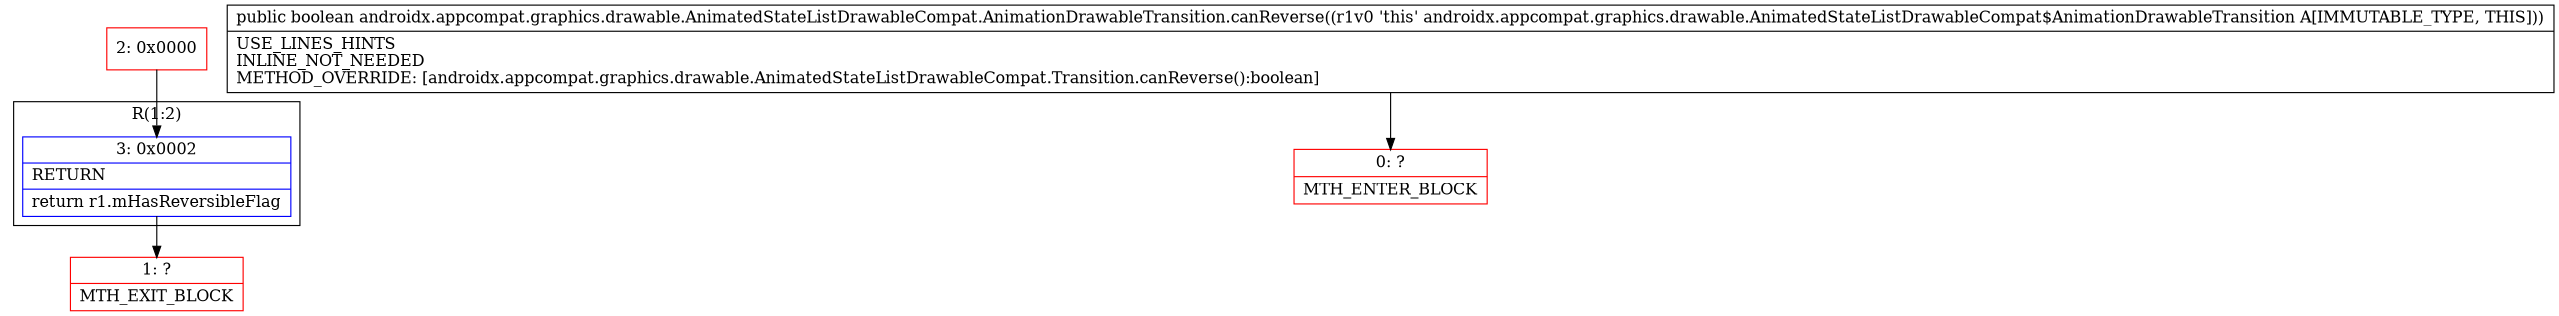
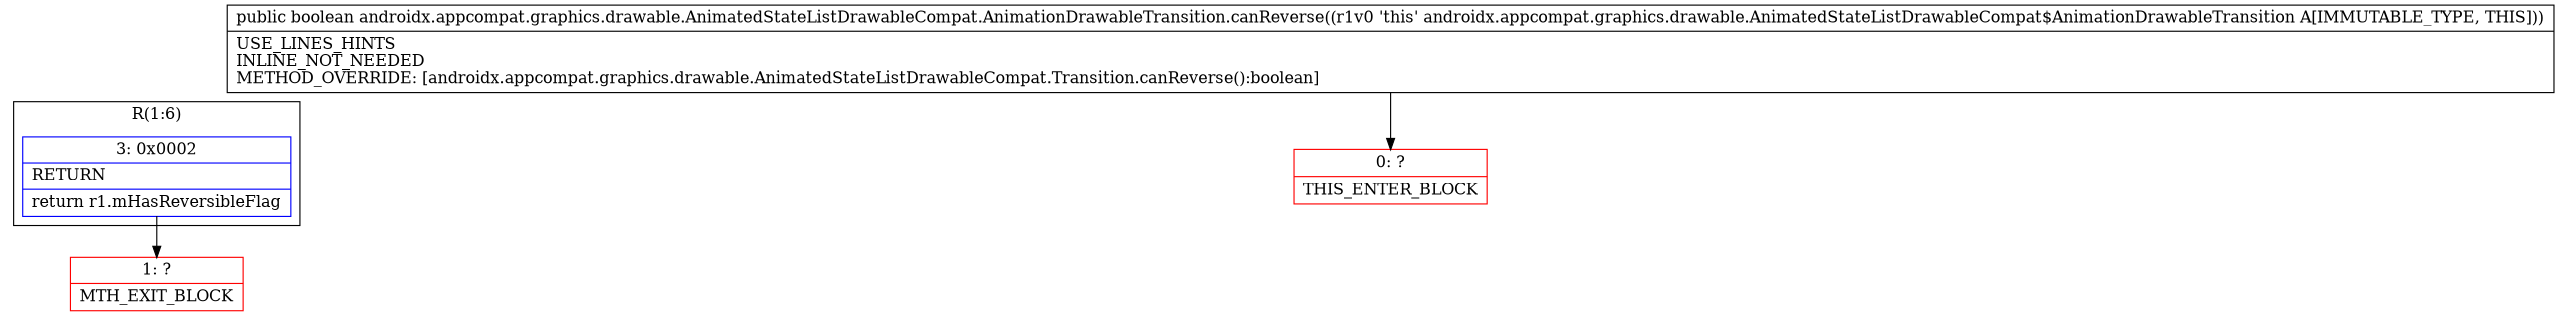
node "2: 0x0000": removed
cluster "R(1:2)": label "R(1:2)" -> "R(1:6)"
node "0: ?": text "MTH_ENTER_BLOCK" -> "THIS_ENTER_BLOCK"
